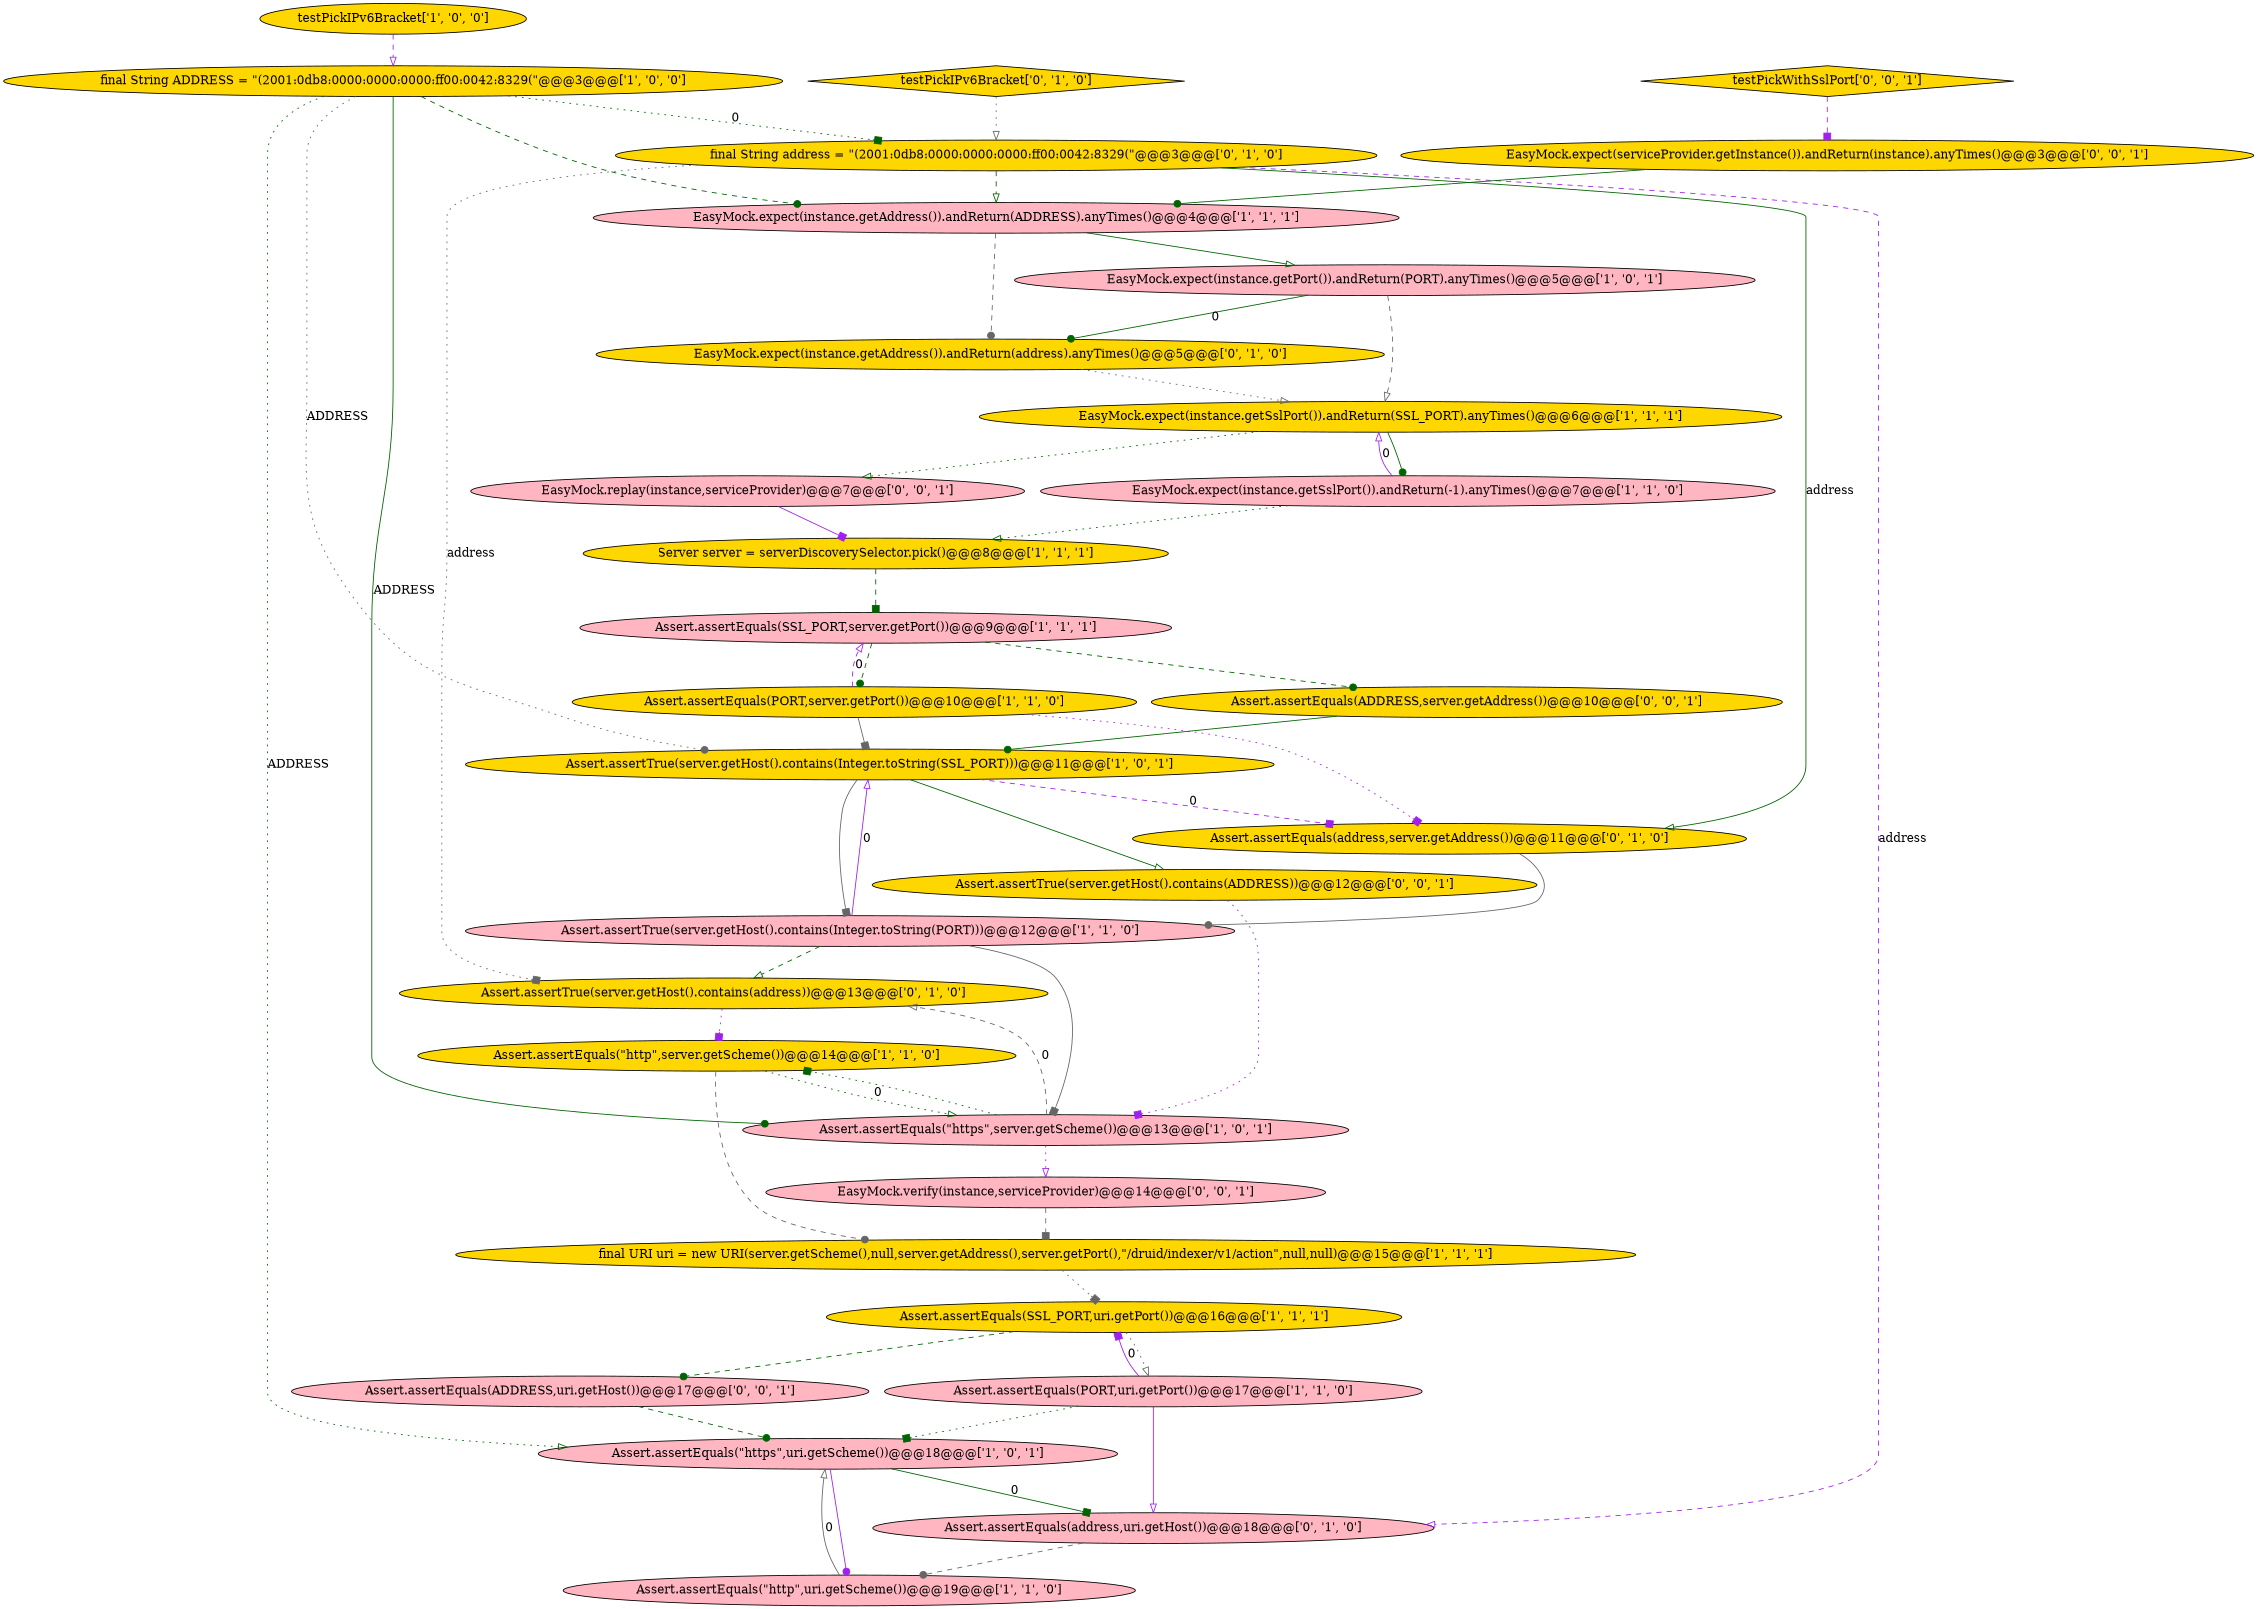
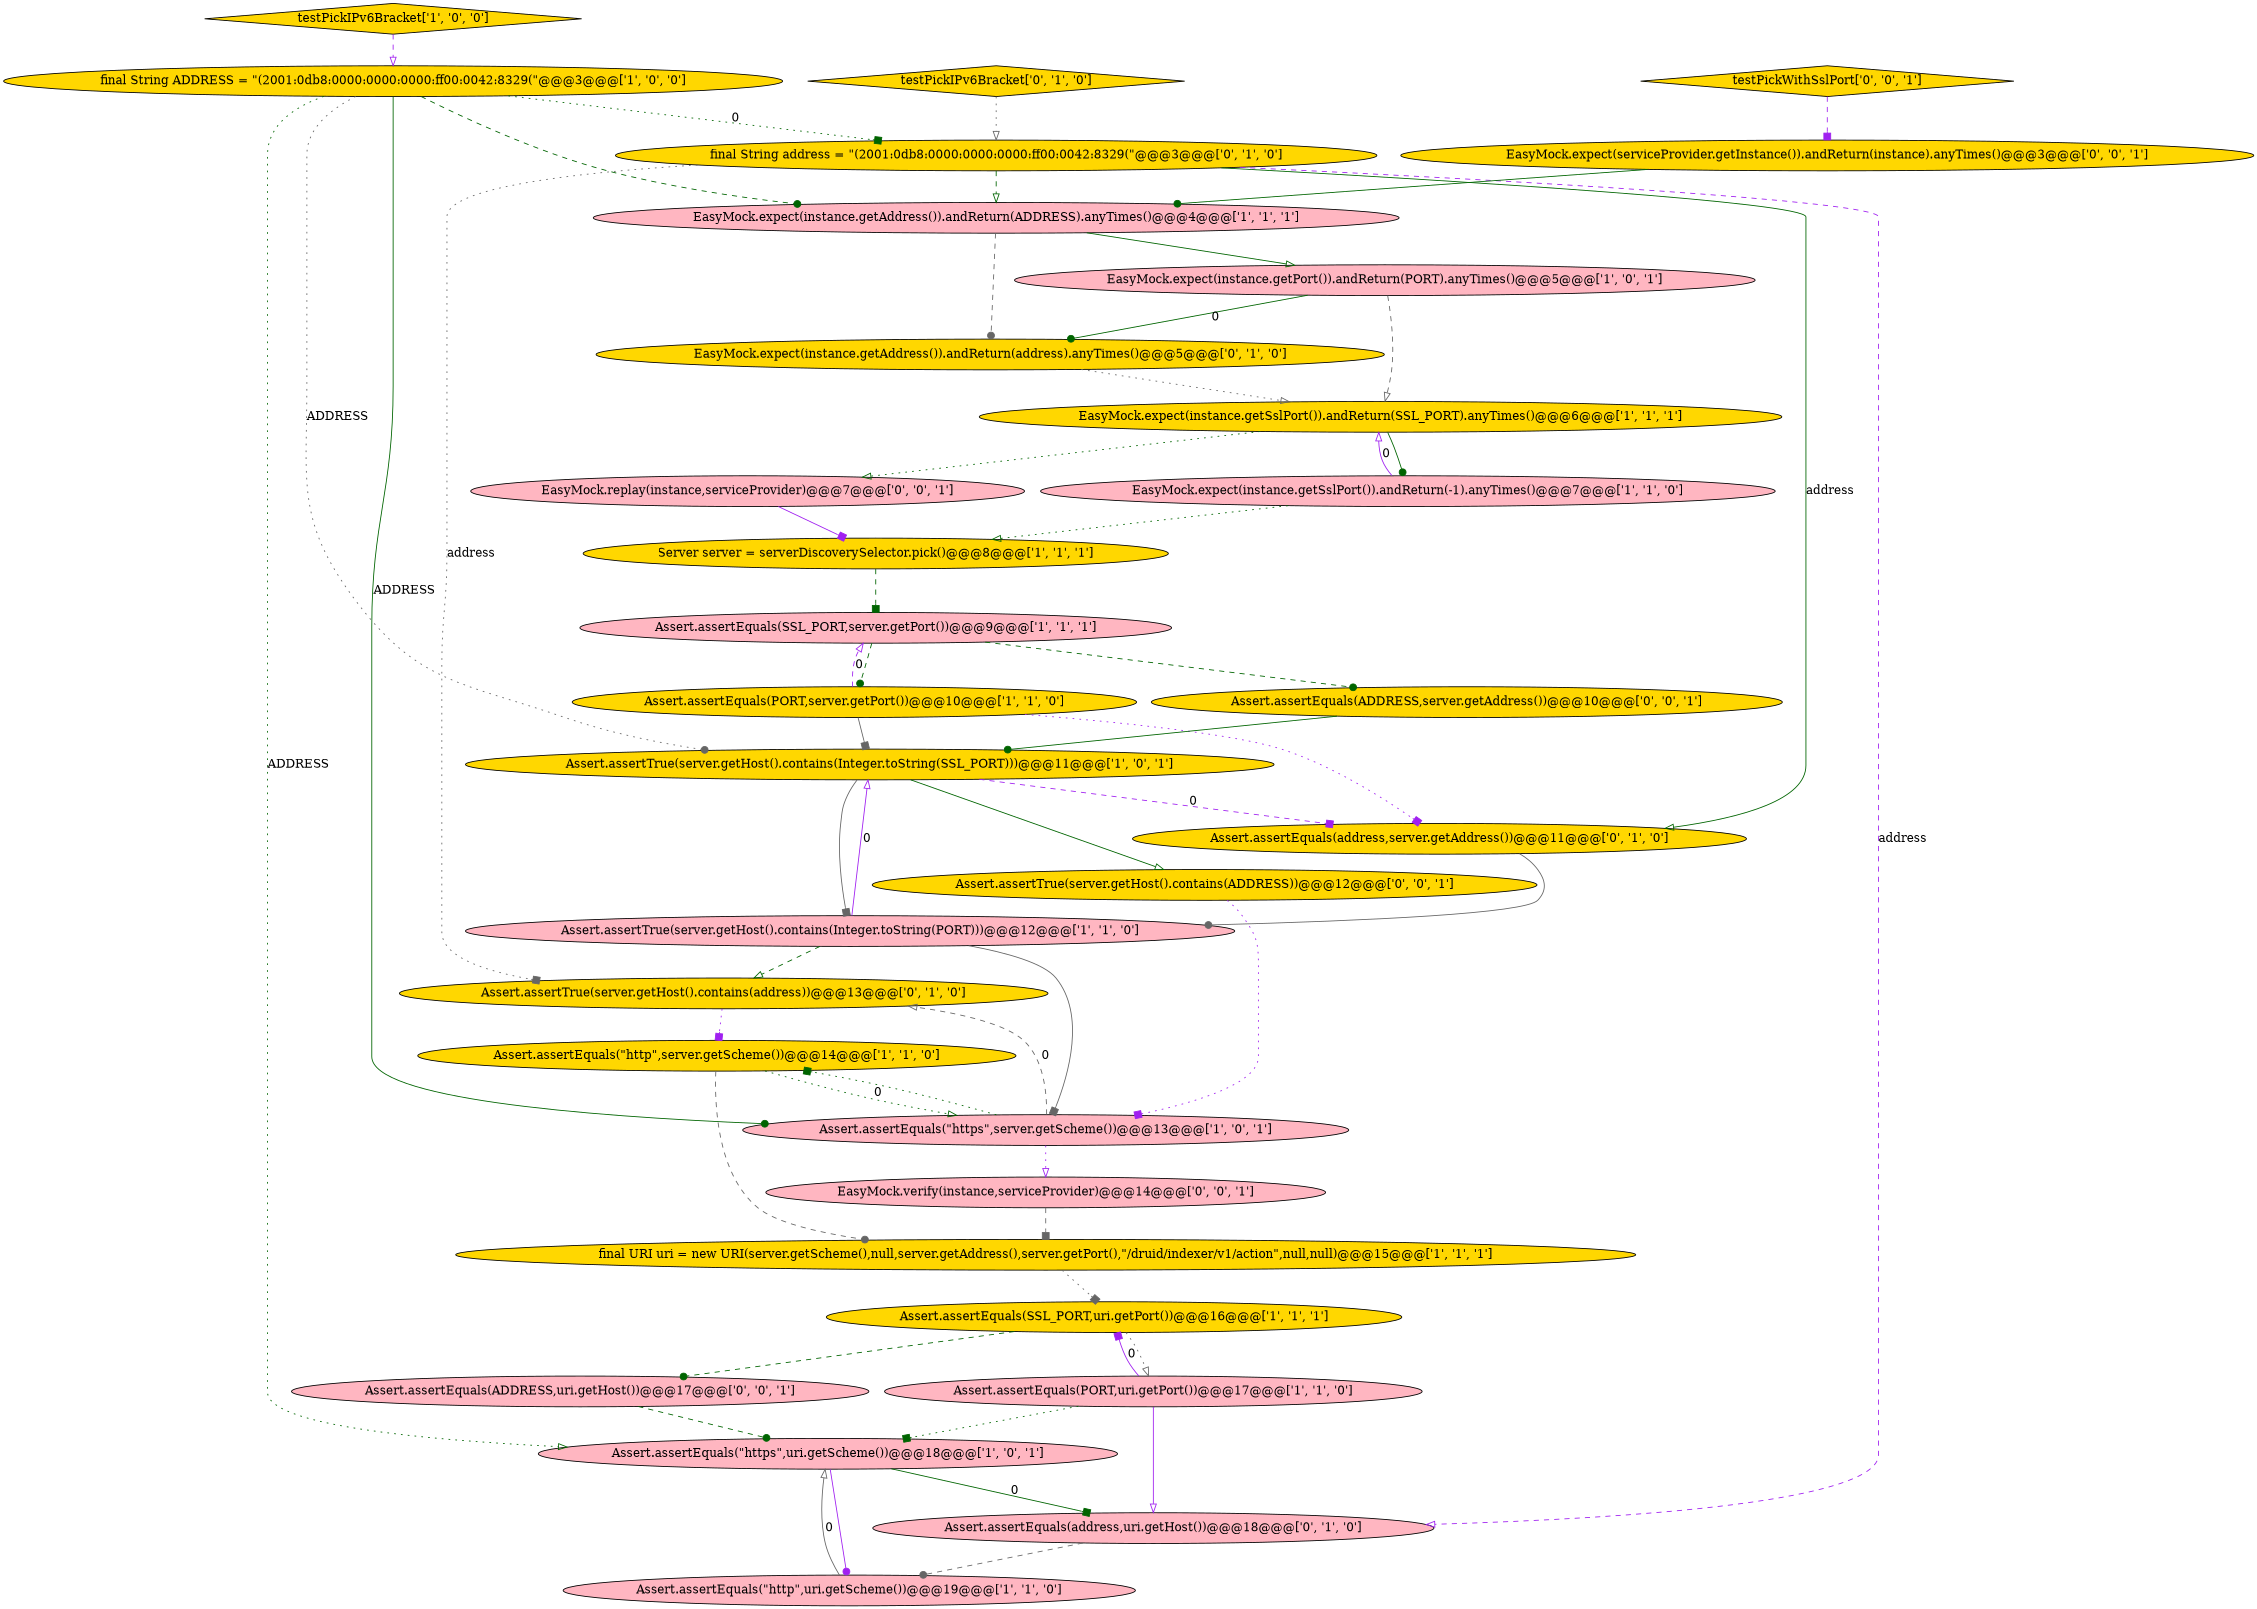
node "testPickIPv6Bracket['1', '0', '0']": shape ellipse -> diamond
